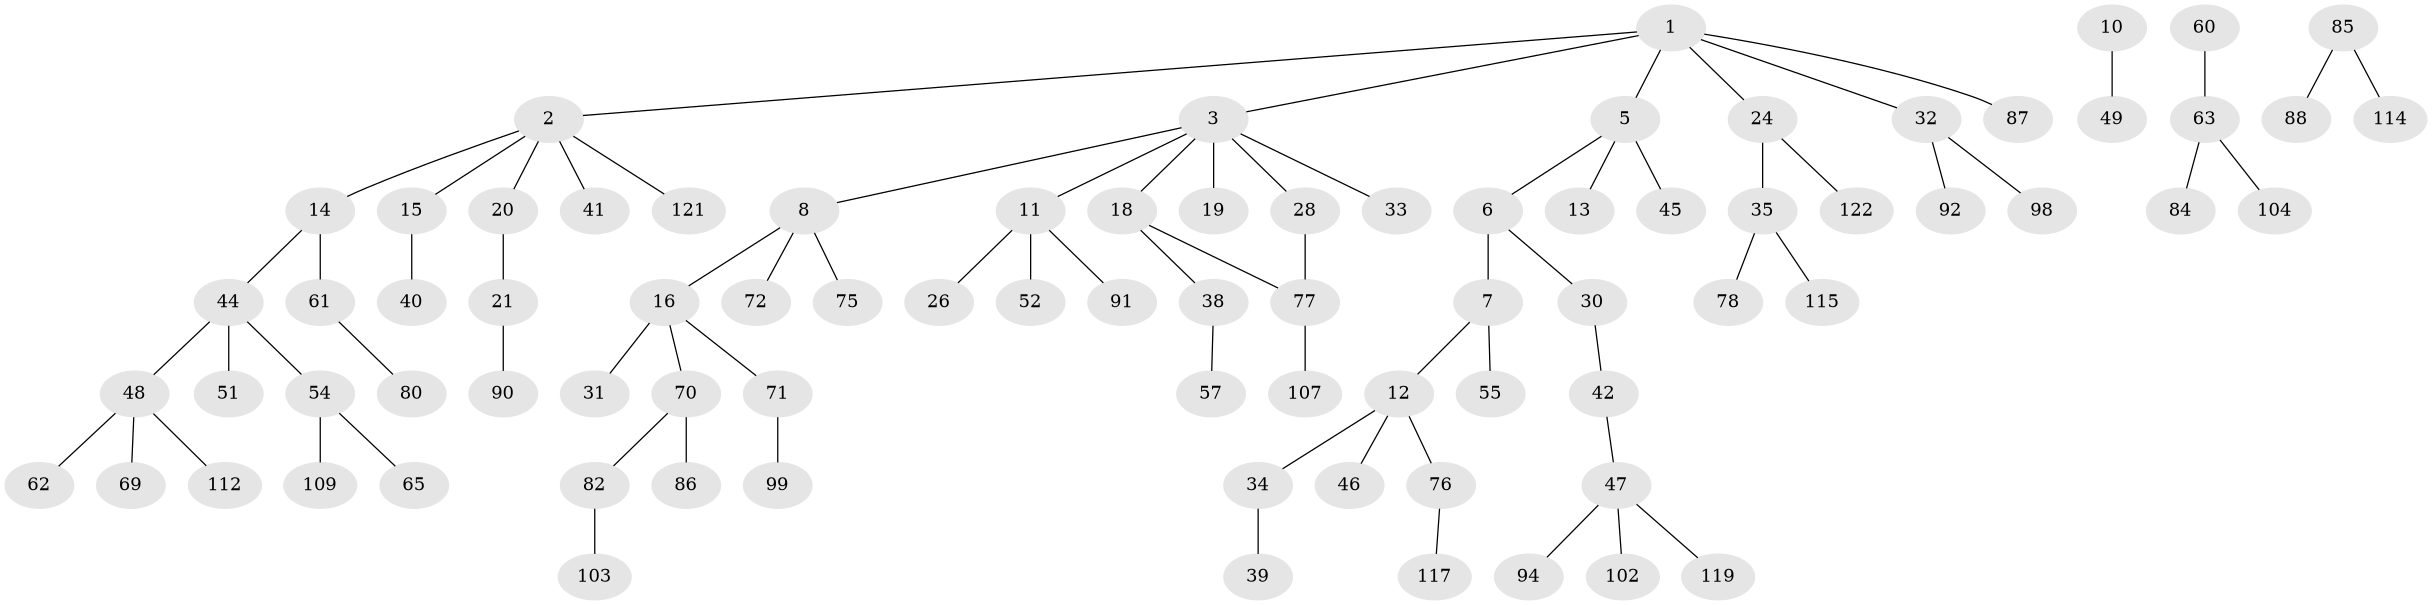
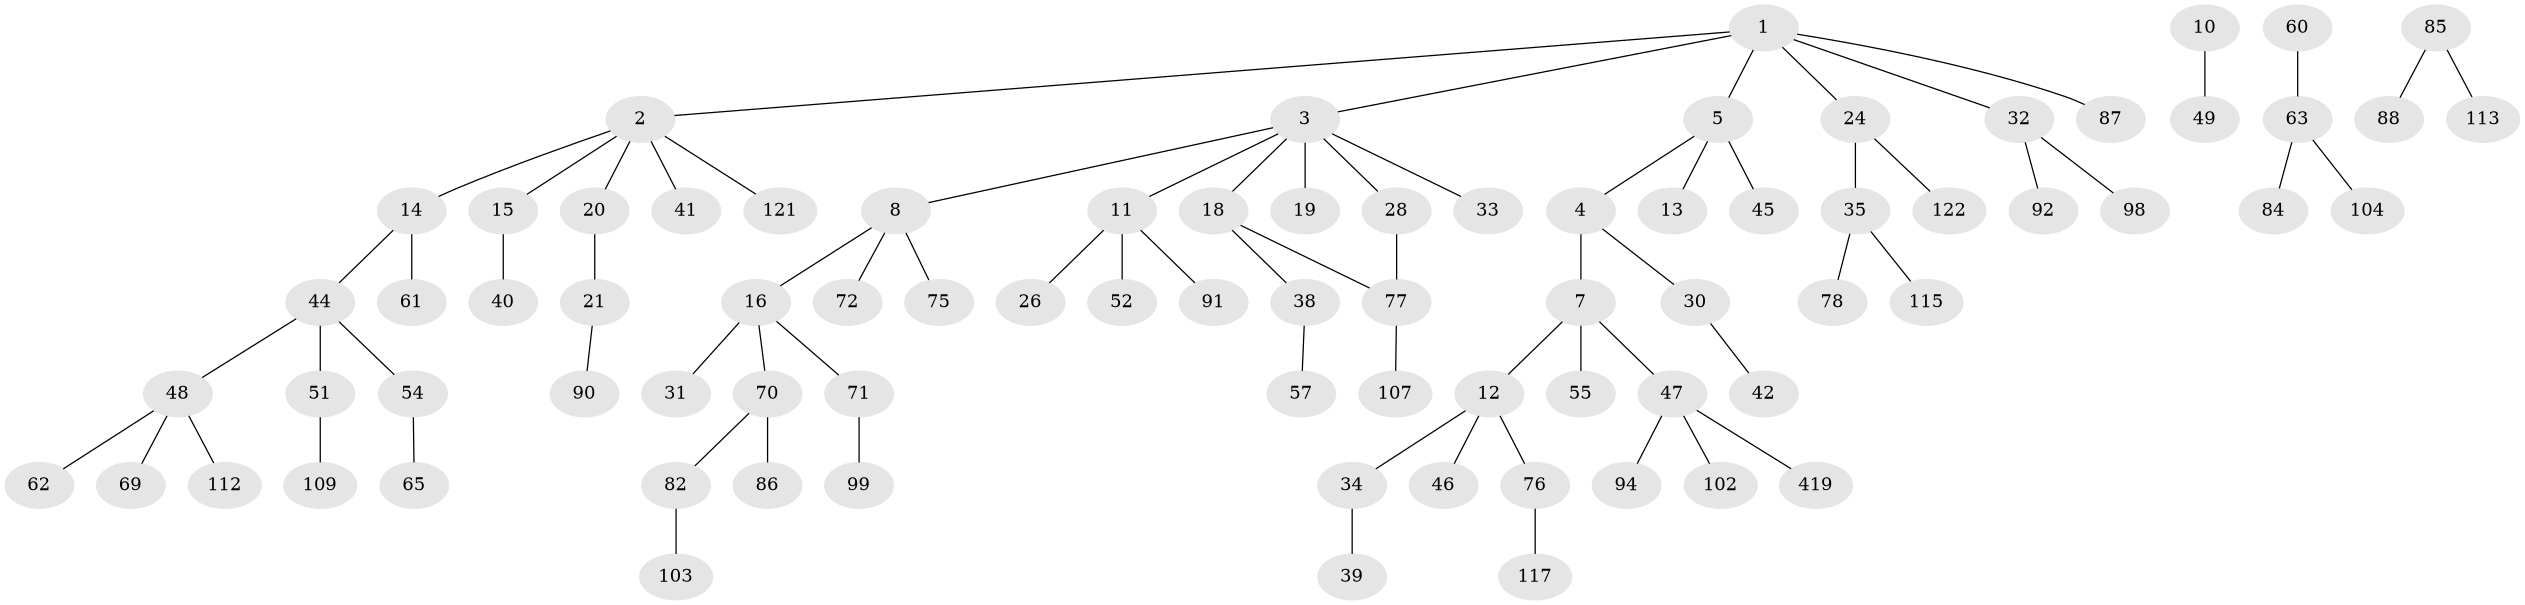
node "114": label "114" -> "113"
node "6": label "6" -> "4"
node "80": removed
edge "42" -- "47": now "7" -- "47"
edge "54" -- "109": now "51" -- "109"
node "119": label "119" -> "419"
